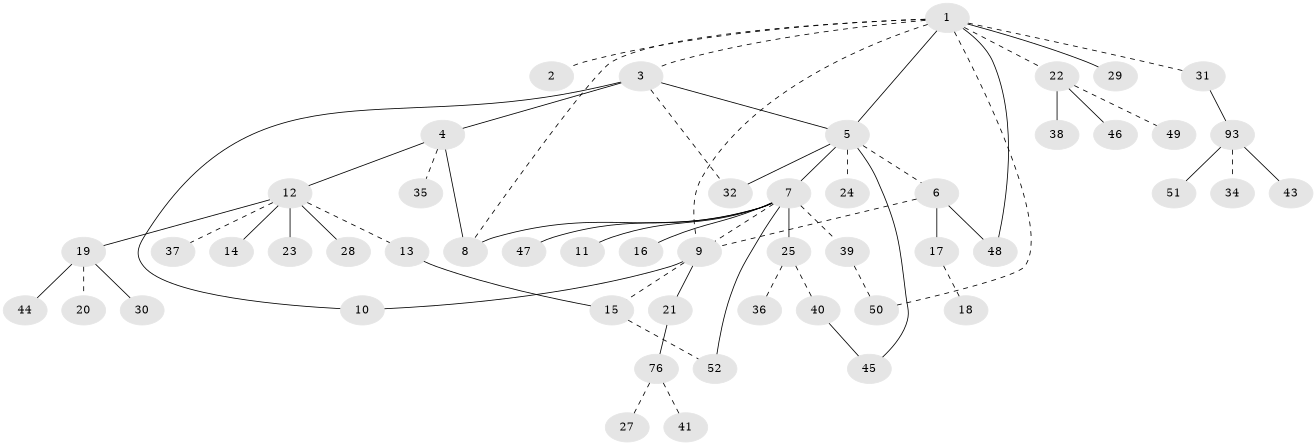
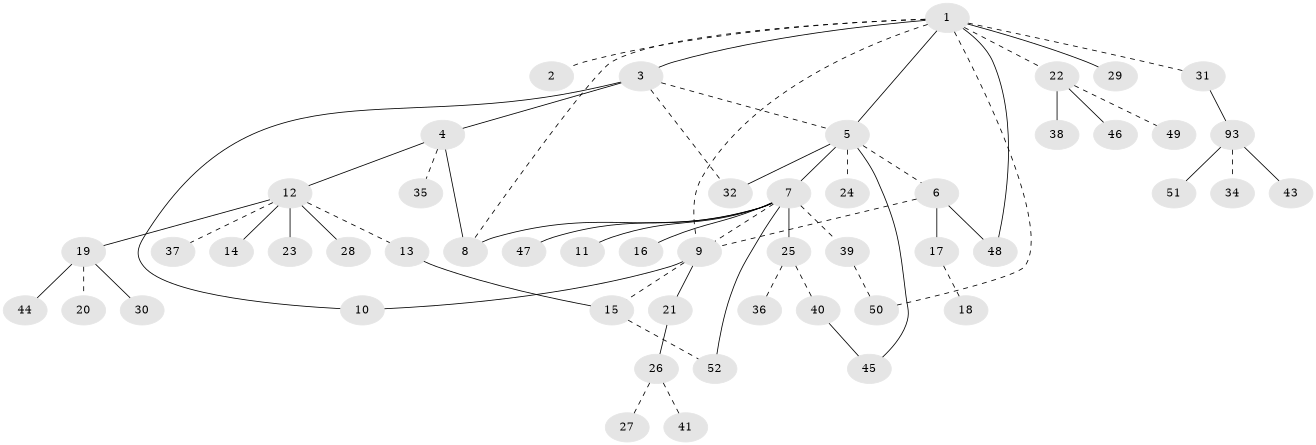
edge "1" -- "3": style dashed -> solid
edge "3" -- "5": style solid -> dashed
node "76": label "76" -> "26"
